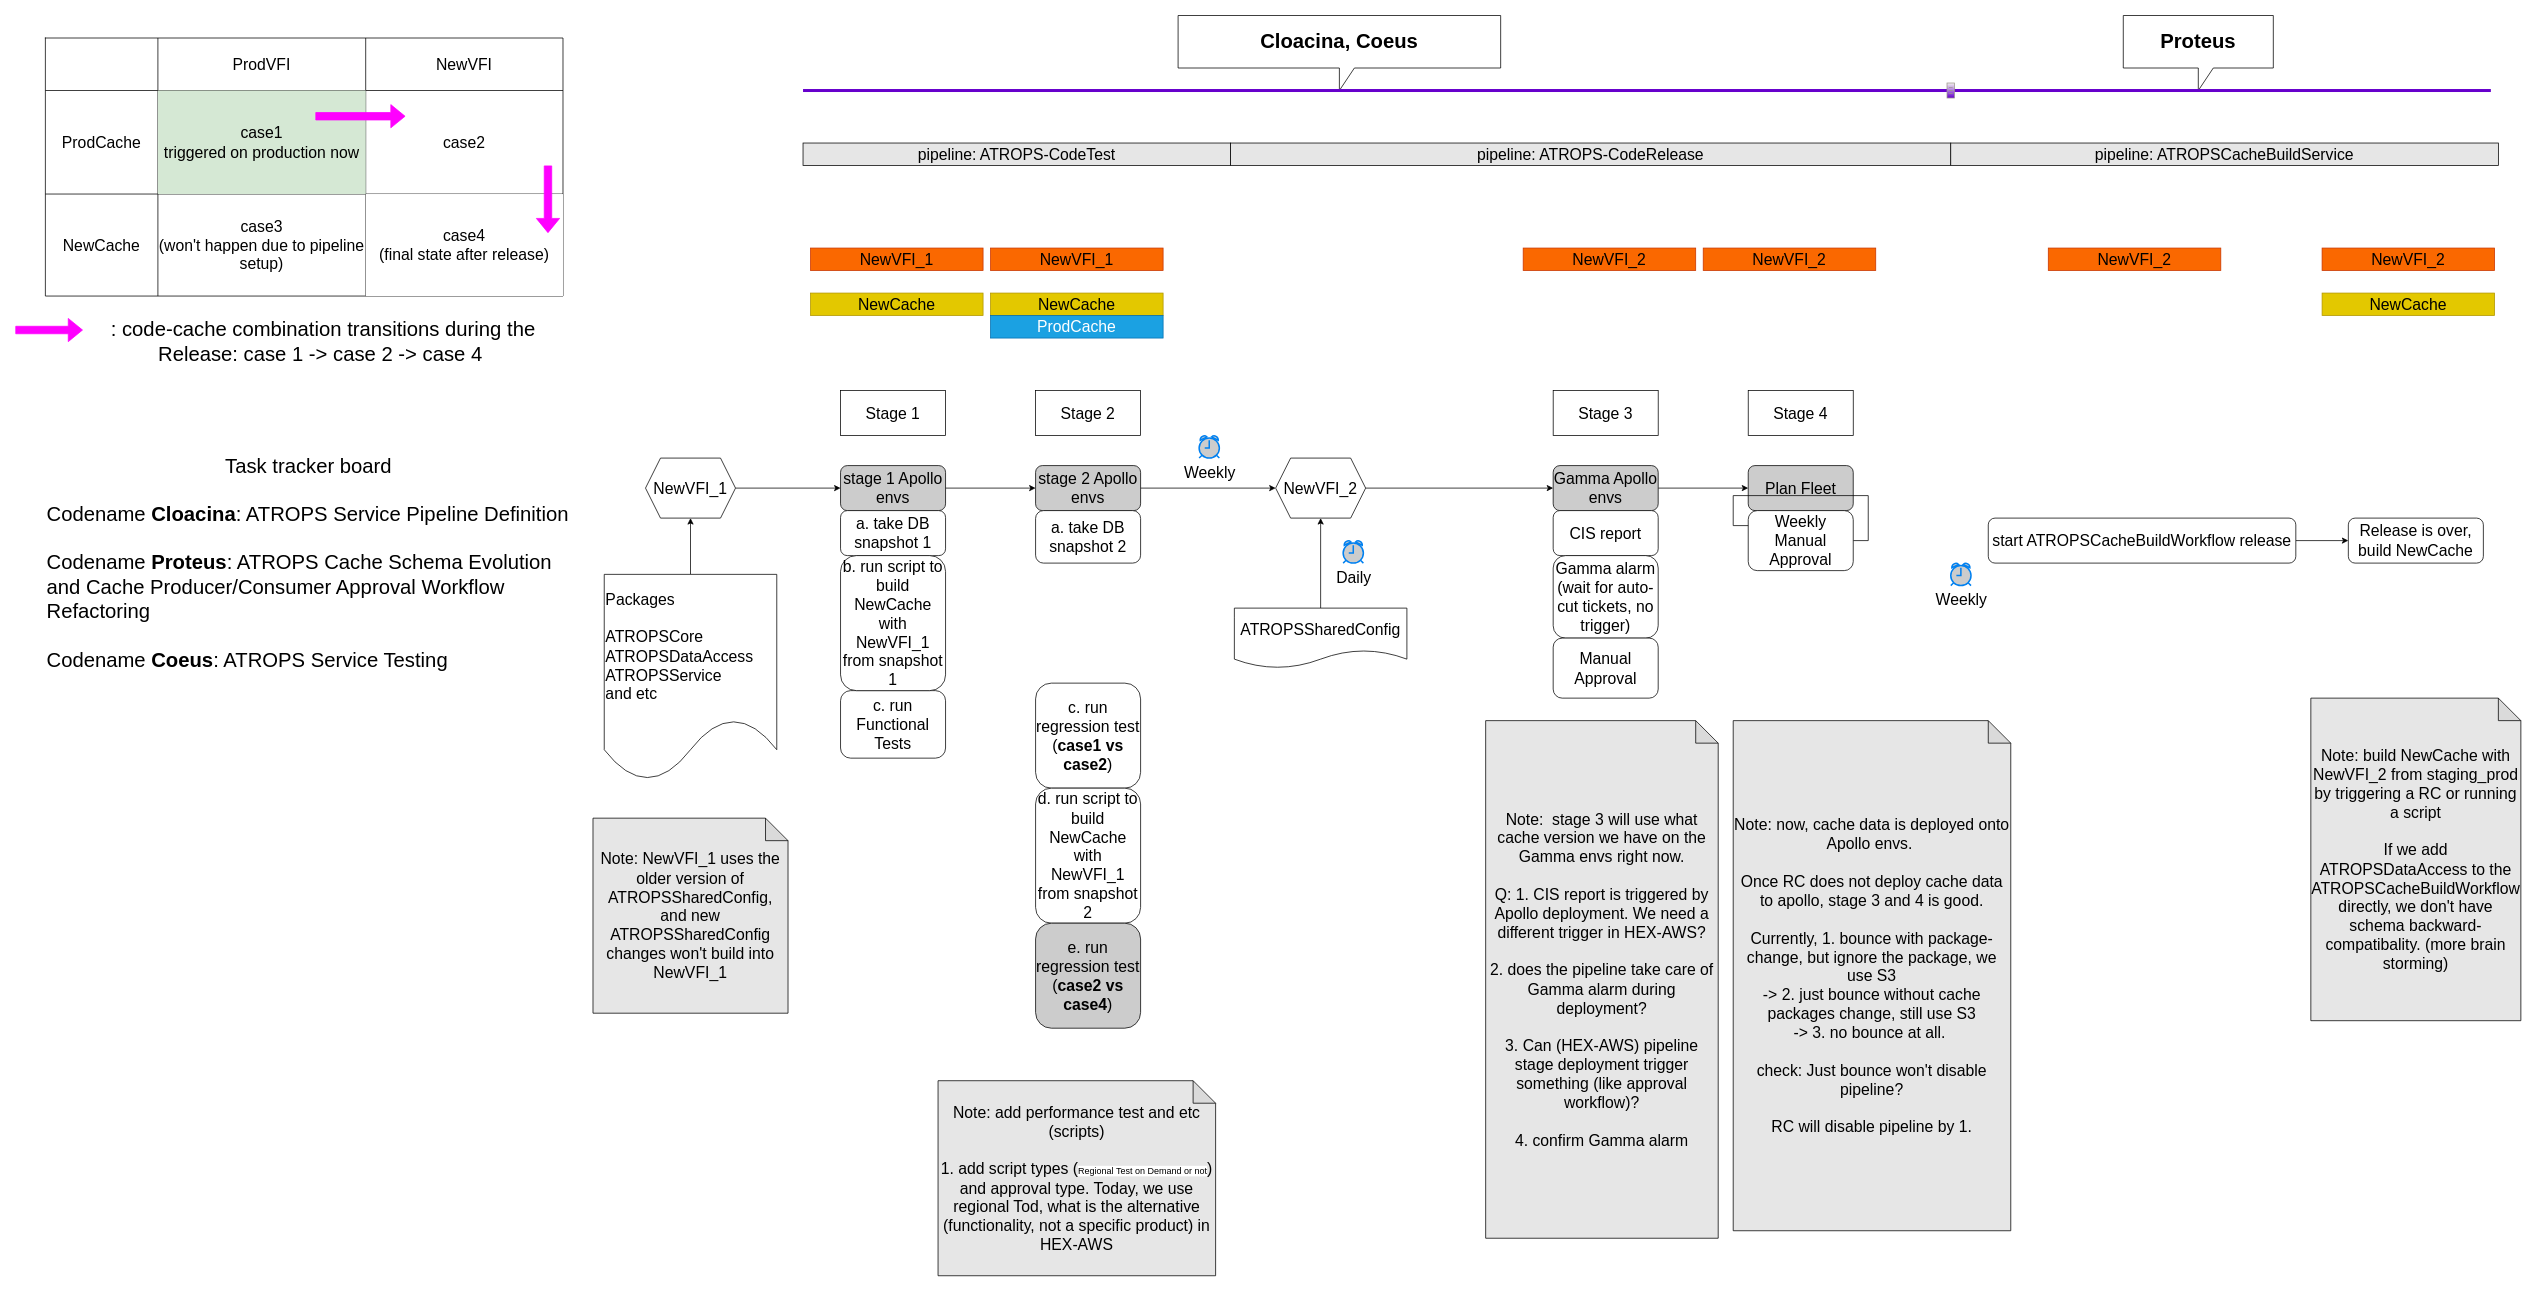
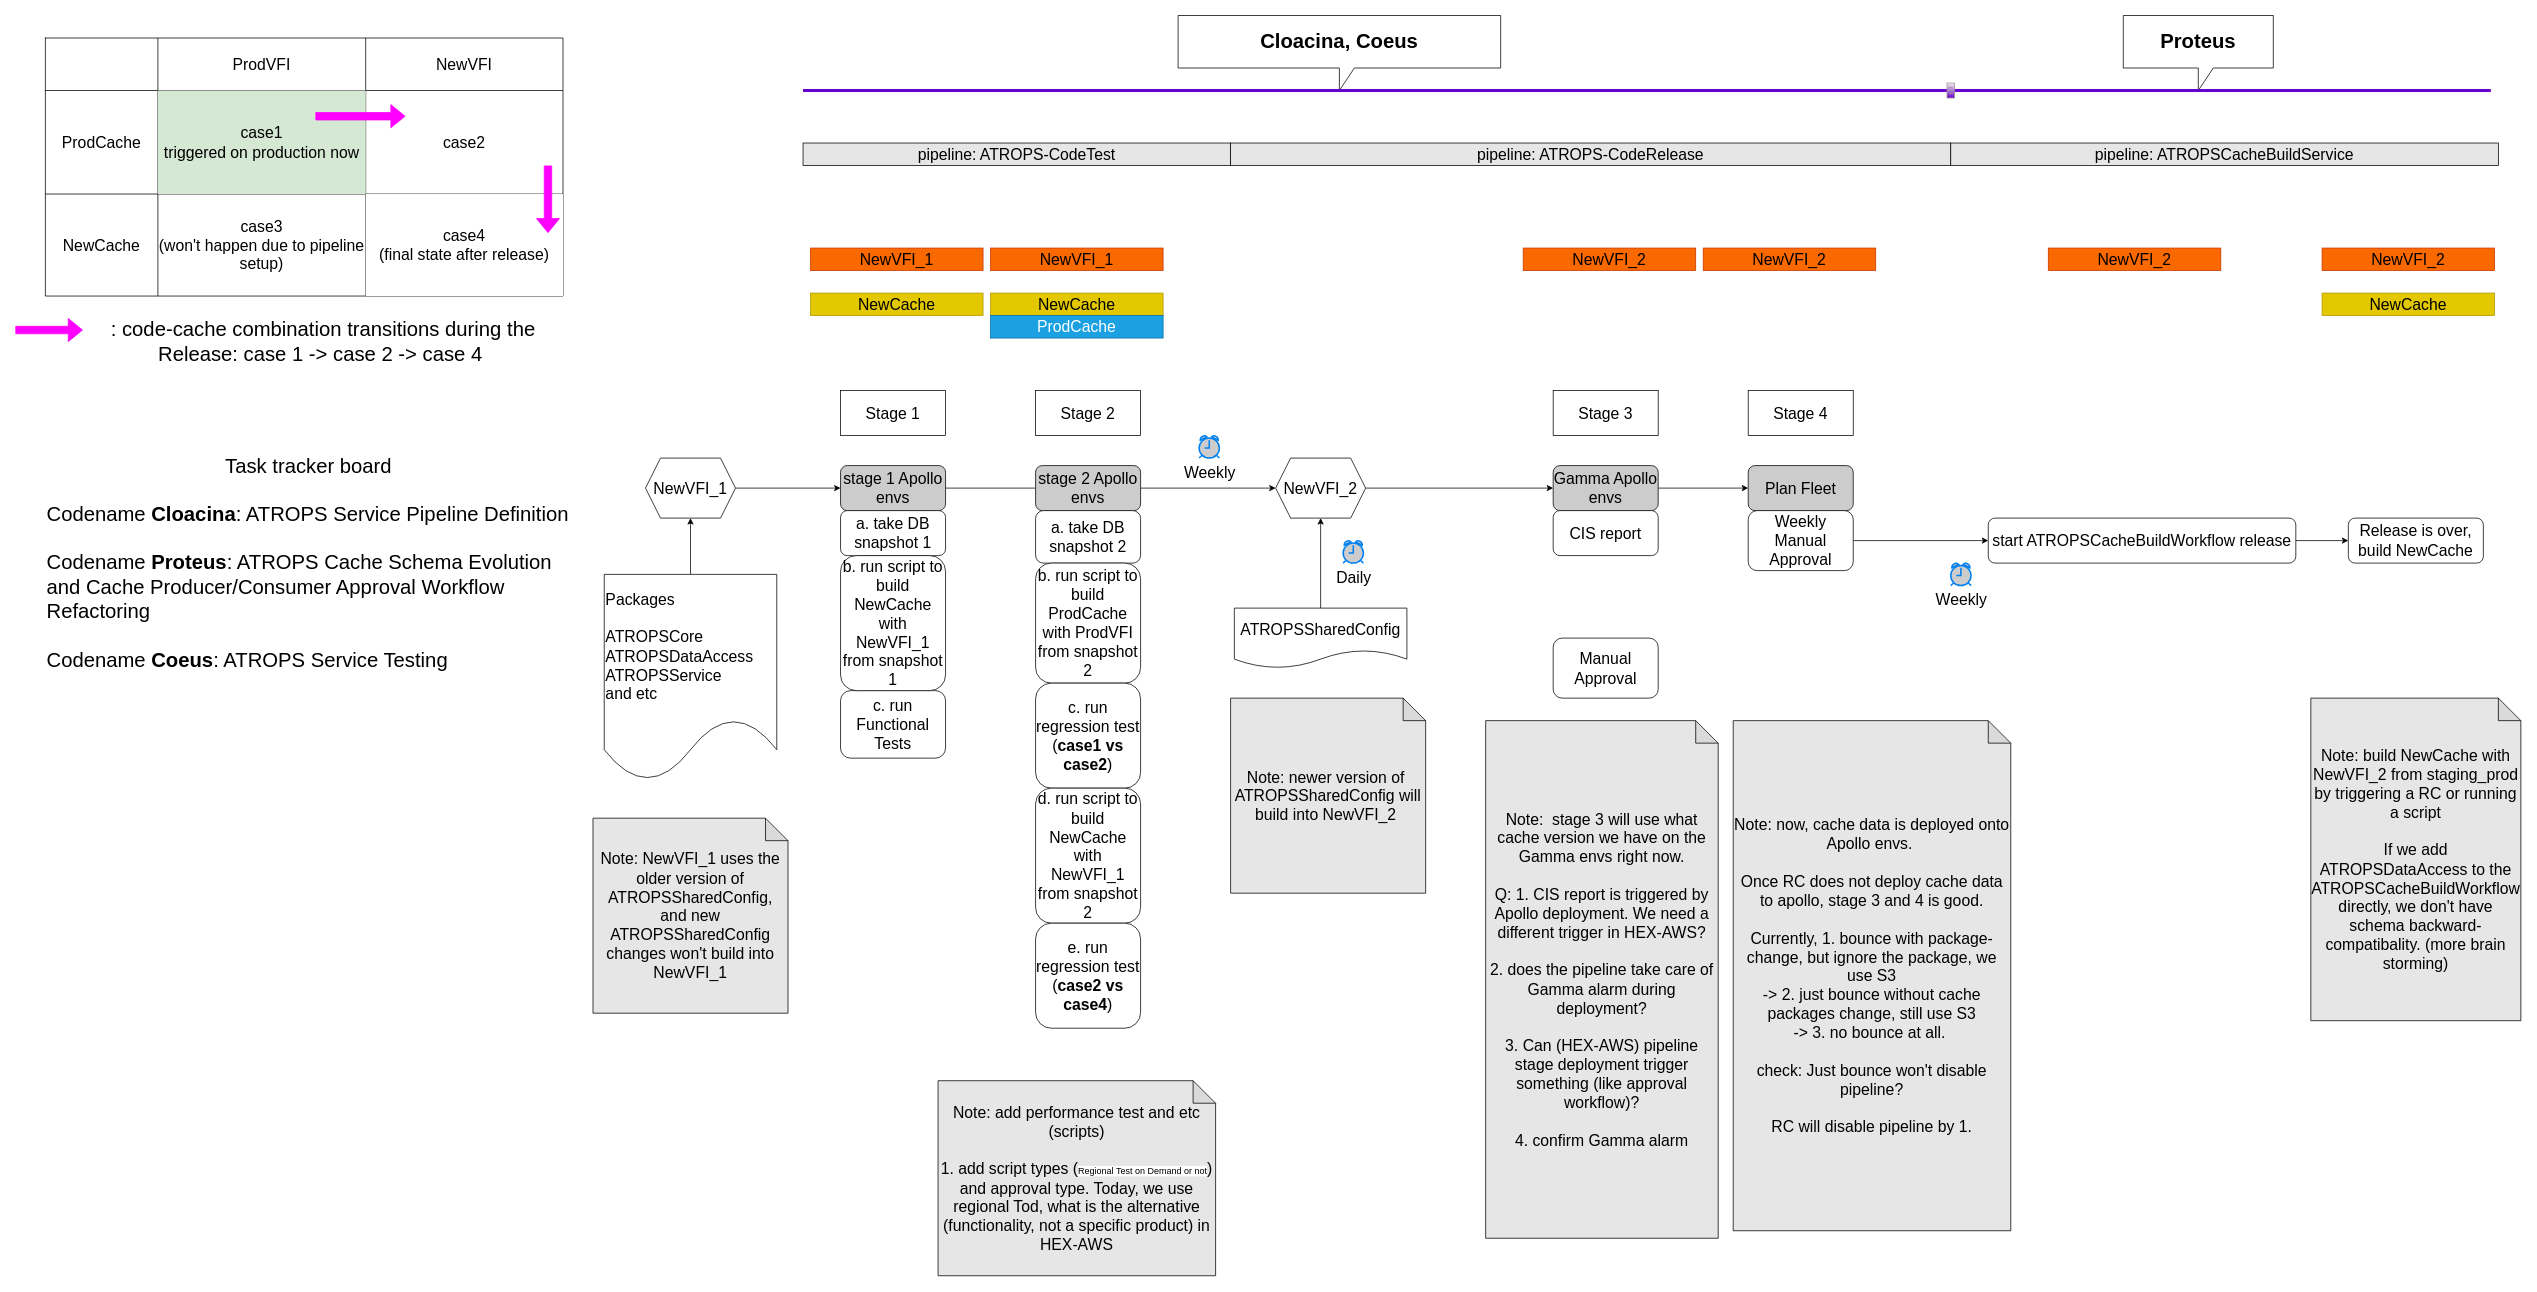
edge "stage 1 Apollo envs" -> "stage 2 Apollo envs": arrowhead classic -> none
edge "Weekly Manual Approval" -> "Plan Fleet": now "Weekly Manual Approval" -> "start ATROPSCacheBuildWorkflow release"
node "Gamma alarm (wait for auto-cut tickets, no trigger)": removed
node "b. run script to build ProdCache with ProdVFI from snapshot 2": added
node "Note: newer version of ATROPSSharedConfig will build into NewVFI_2": added
node "e. run regression test (case2 vs case4)": fillcolor #cccccc -> #ffffff
